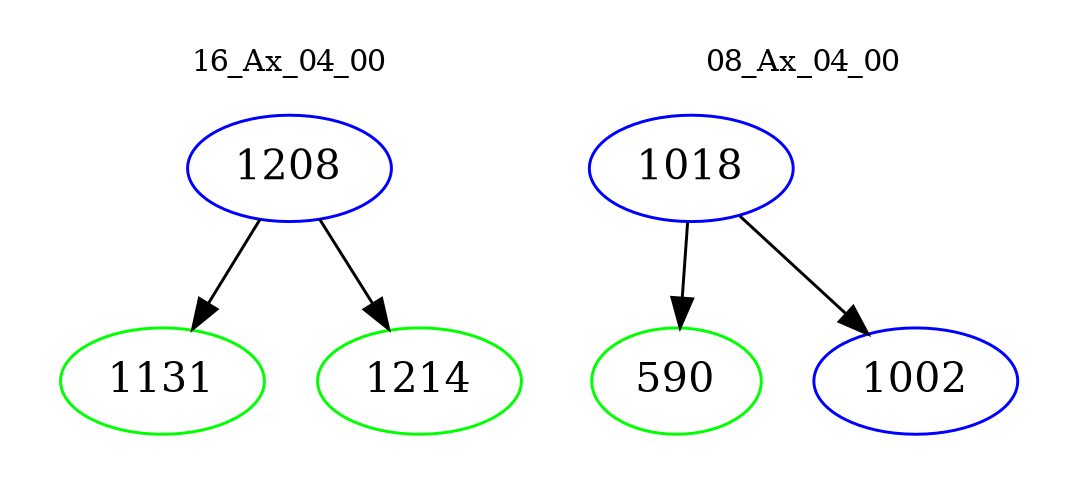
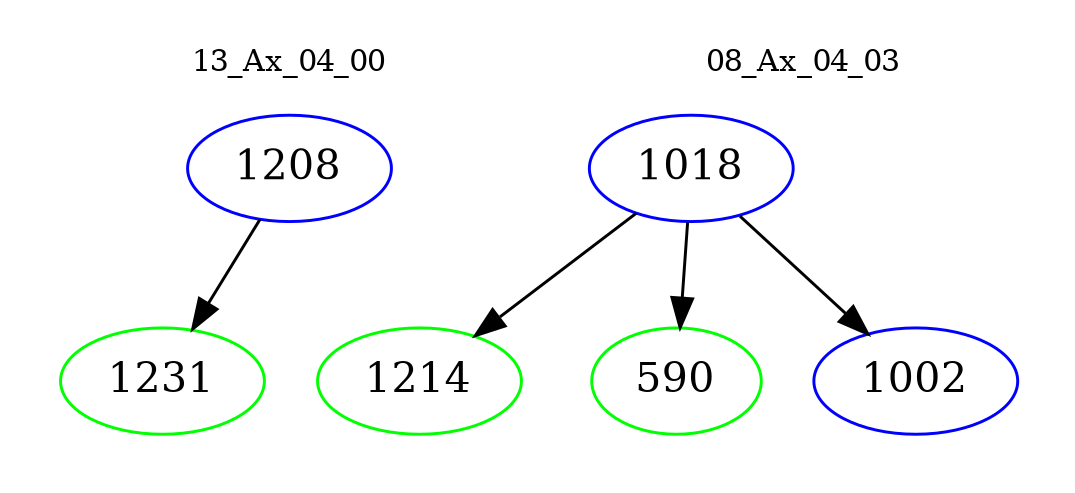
cluster "16_Ax_04_00": label "16_Ax_04_00" -> "13_Ax_04_00"
cluster "08_Ax_04_00": label "08_Ax_04_00" -> "08_Ax_04_03"
edge "1208" -> "1214": now "1018" -> "1214"
node "1131": label "1131" -> "1231"
